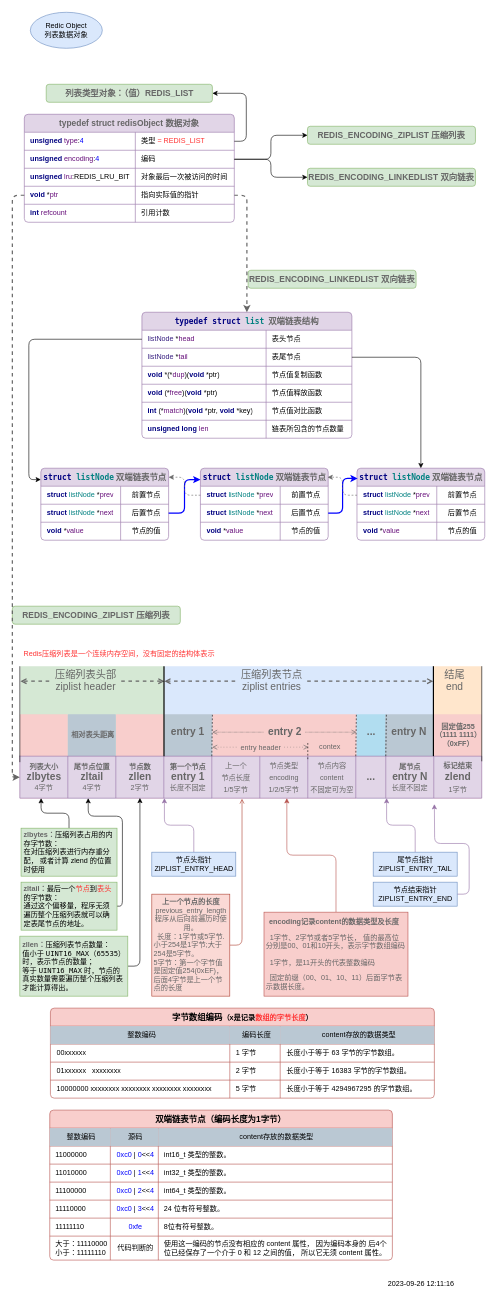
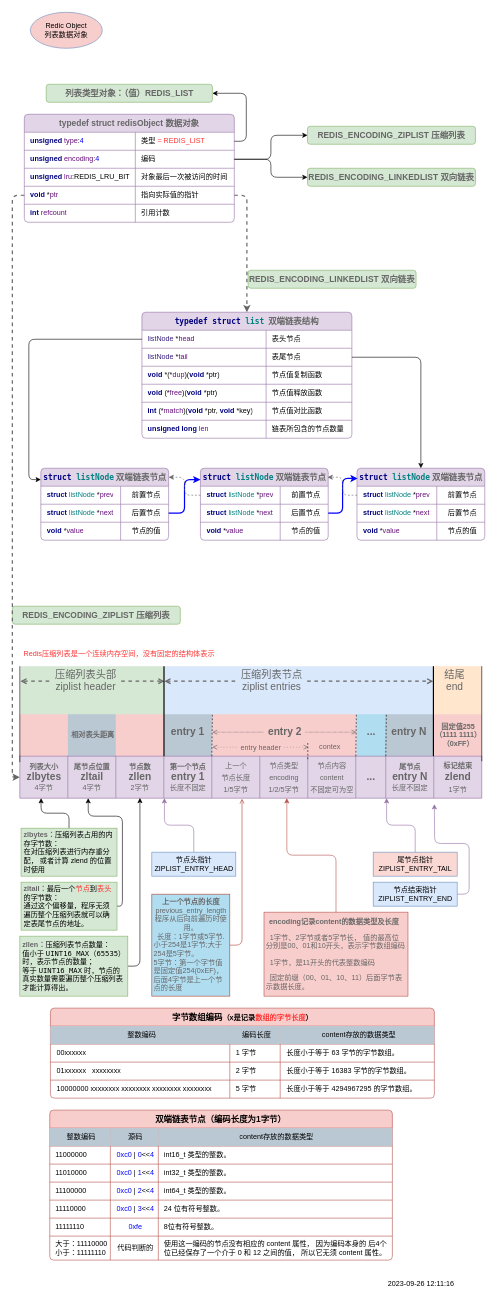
node "Redic Object 列表数据对象": fillcolor #dae8fc -> #f8cecc
node "尾节点指针 ZIPLIST_ENTRY_TAIL": fillcolor #dae8fc -> #fad9d5
node "上一个节点的长度 previous_entry_length程序从后向前遍历时使用。 长度：1字节或5字节. 小于254是1字节;大于254是5字节。 5字节：第一个字节值是固定值254(0xEF)，后面4字节是上一个节点的长度": fillcolor #fad9d5 -> #b1ddf0
